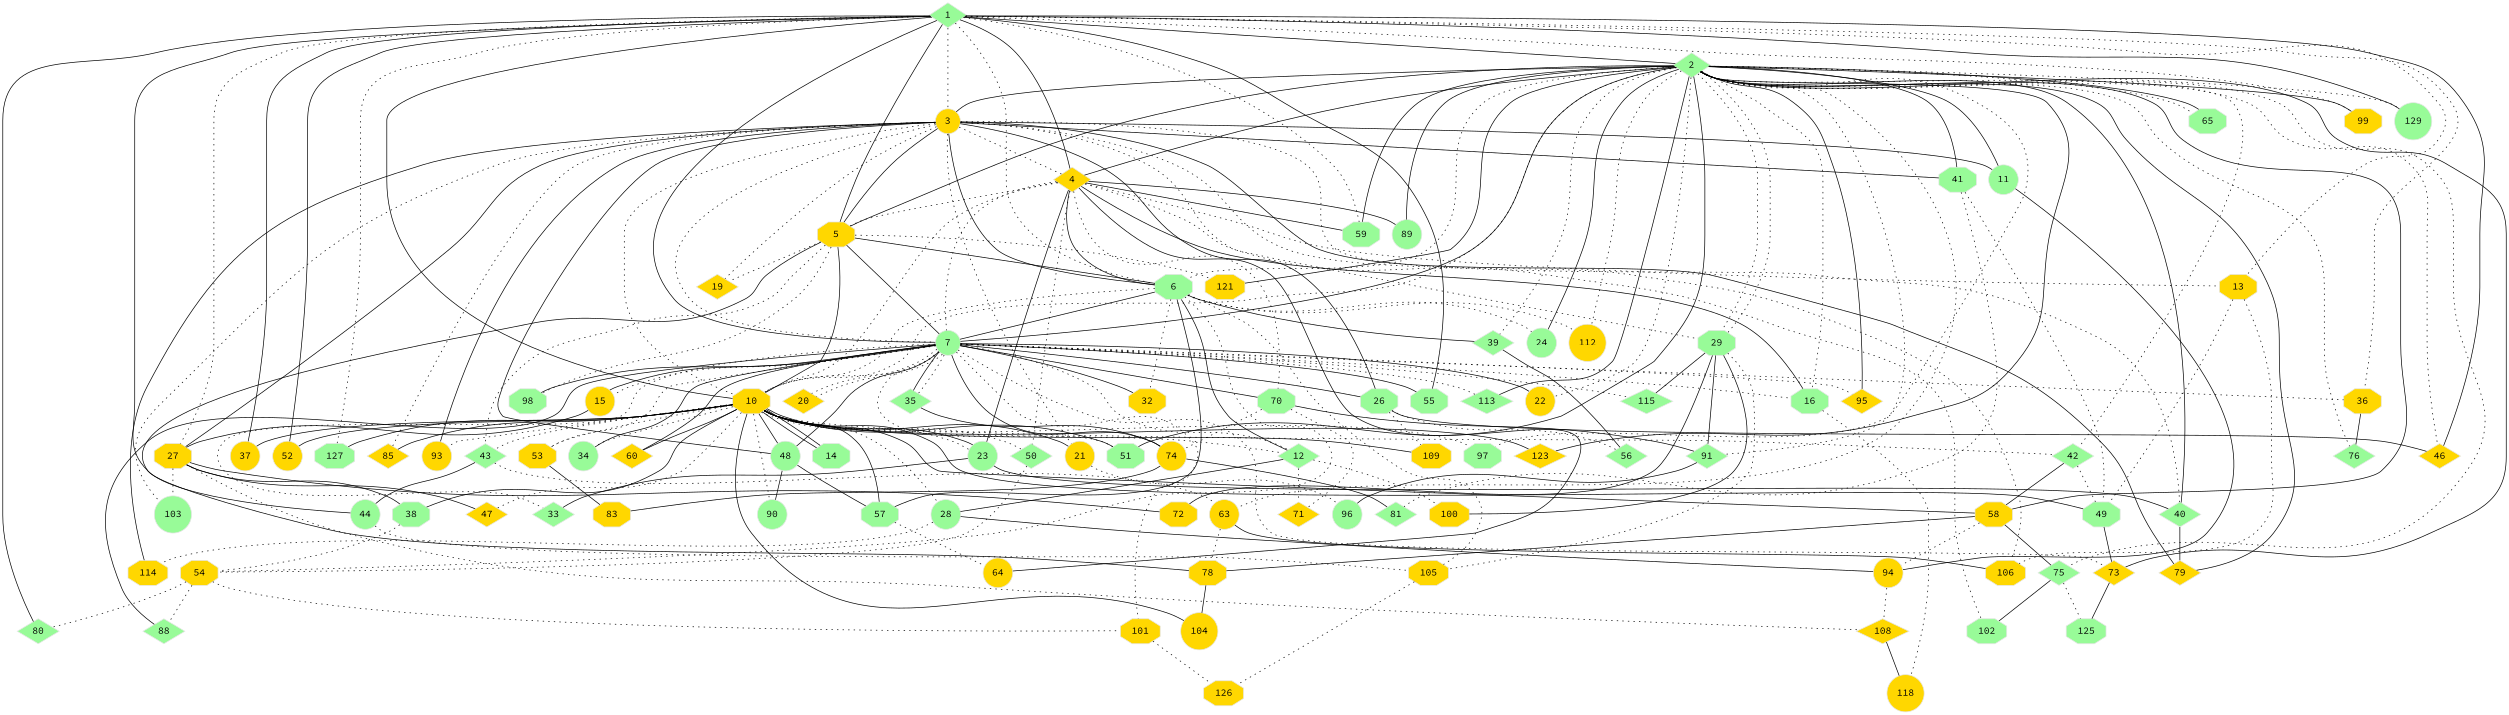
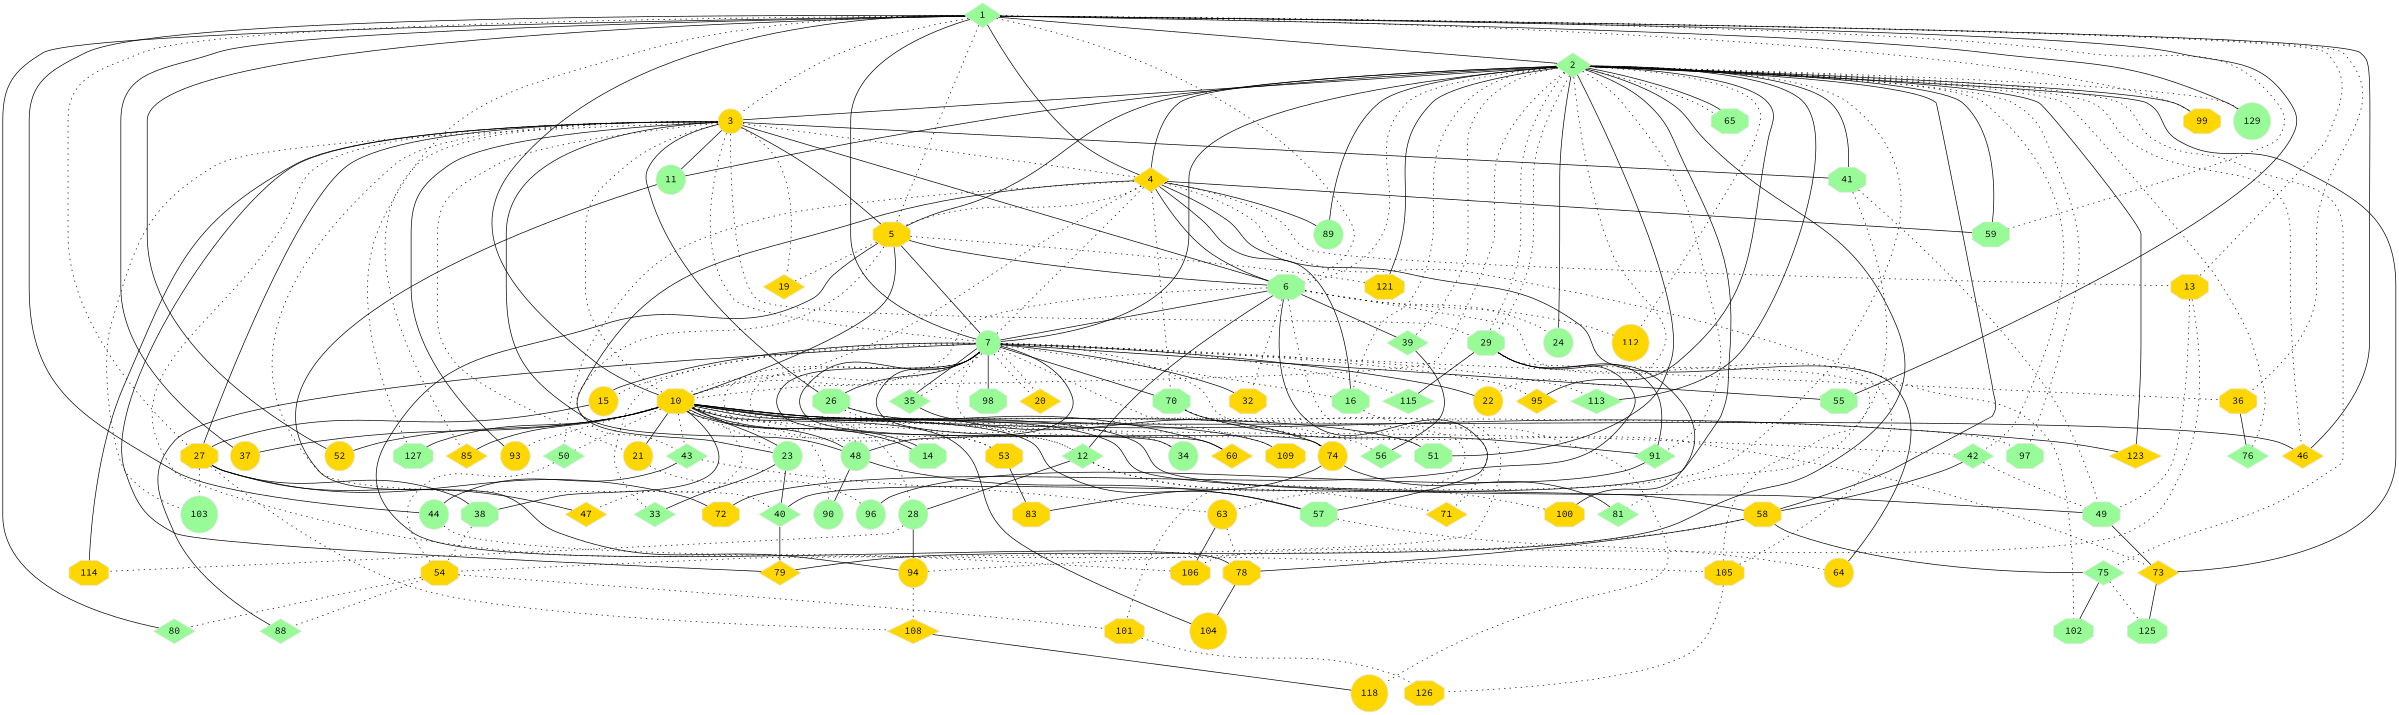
edge "1" -- "5": style solid -> dotted
edge "5" -- "98": removed
